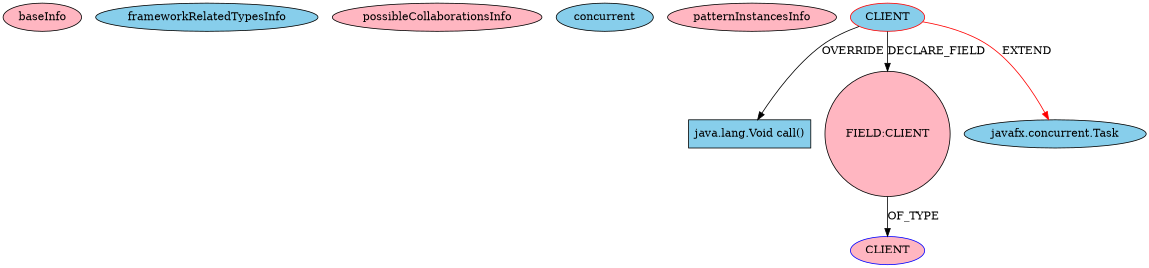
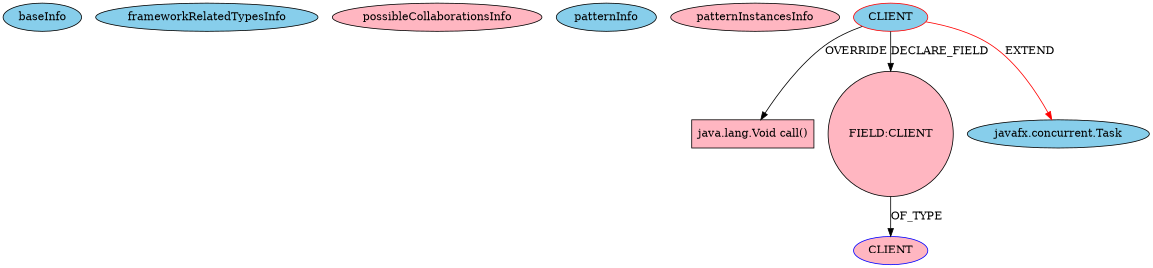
node "baseInfo": fillcolor lightpink -> skyblue
node "concurrent": label "concurrent" -> "patternInfo"
node "java.lang.Void call()": fillcolor skyblue -> lightpink
